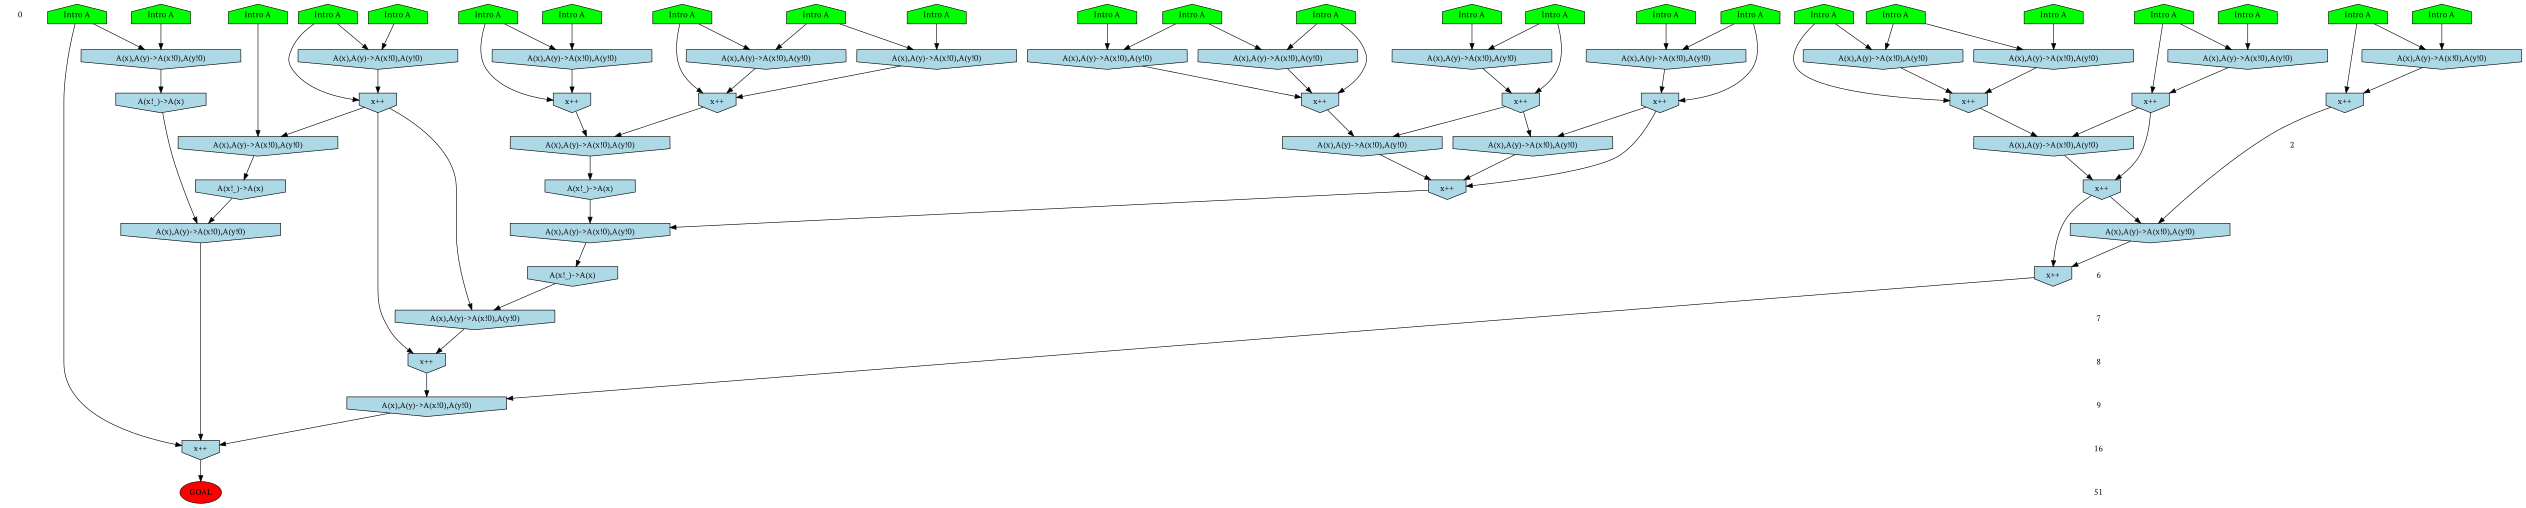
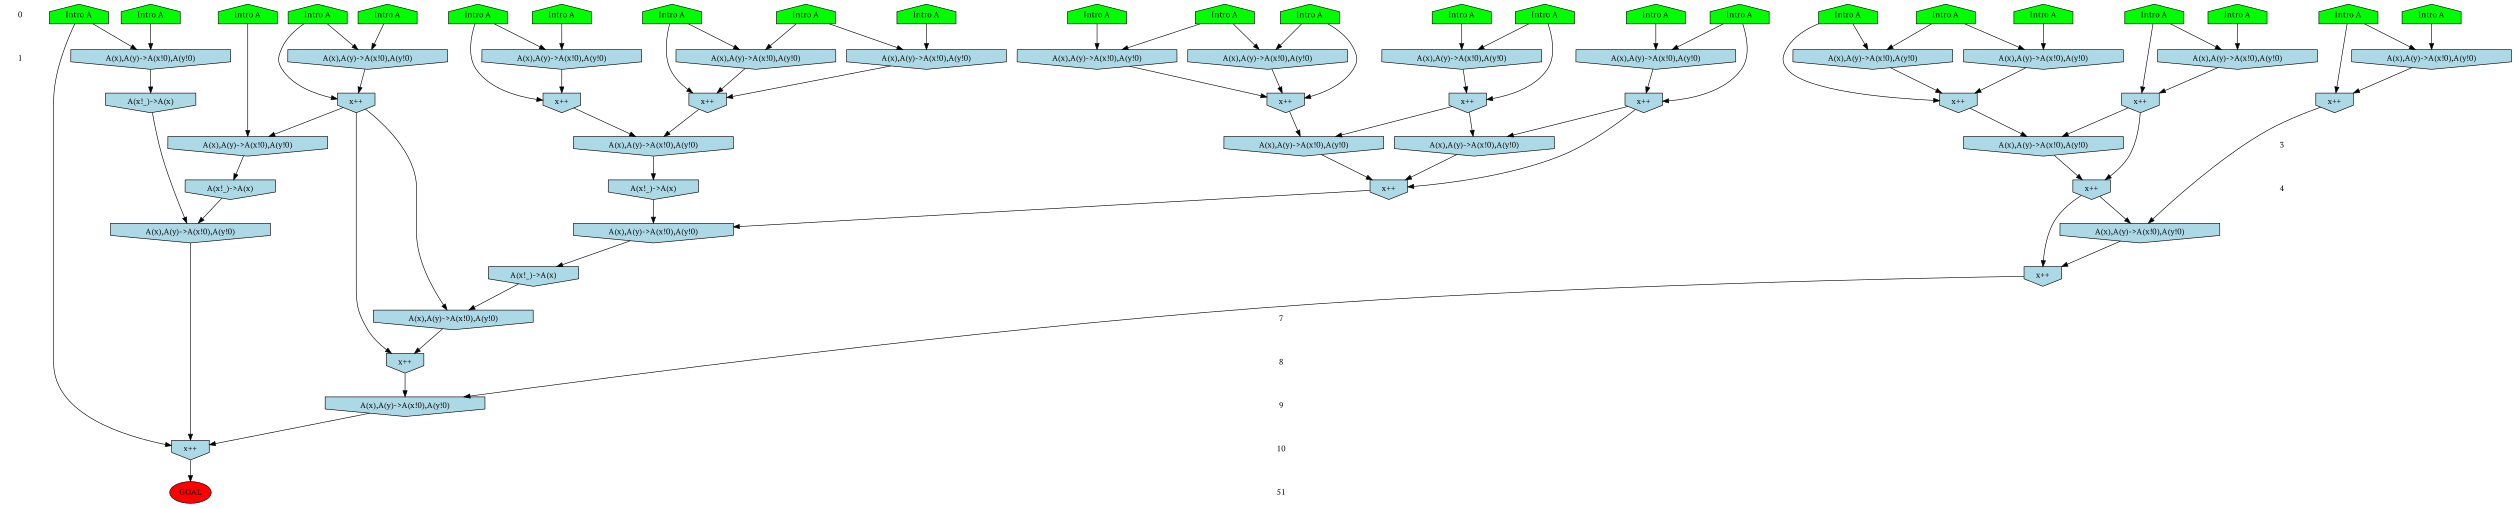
node "1": added
node "2": label "2" -> "3"
node "4": added
node "6": removed
node "16": label "16" -> "10"
